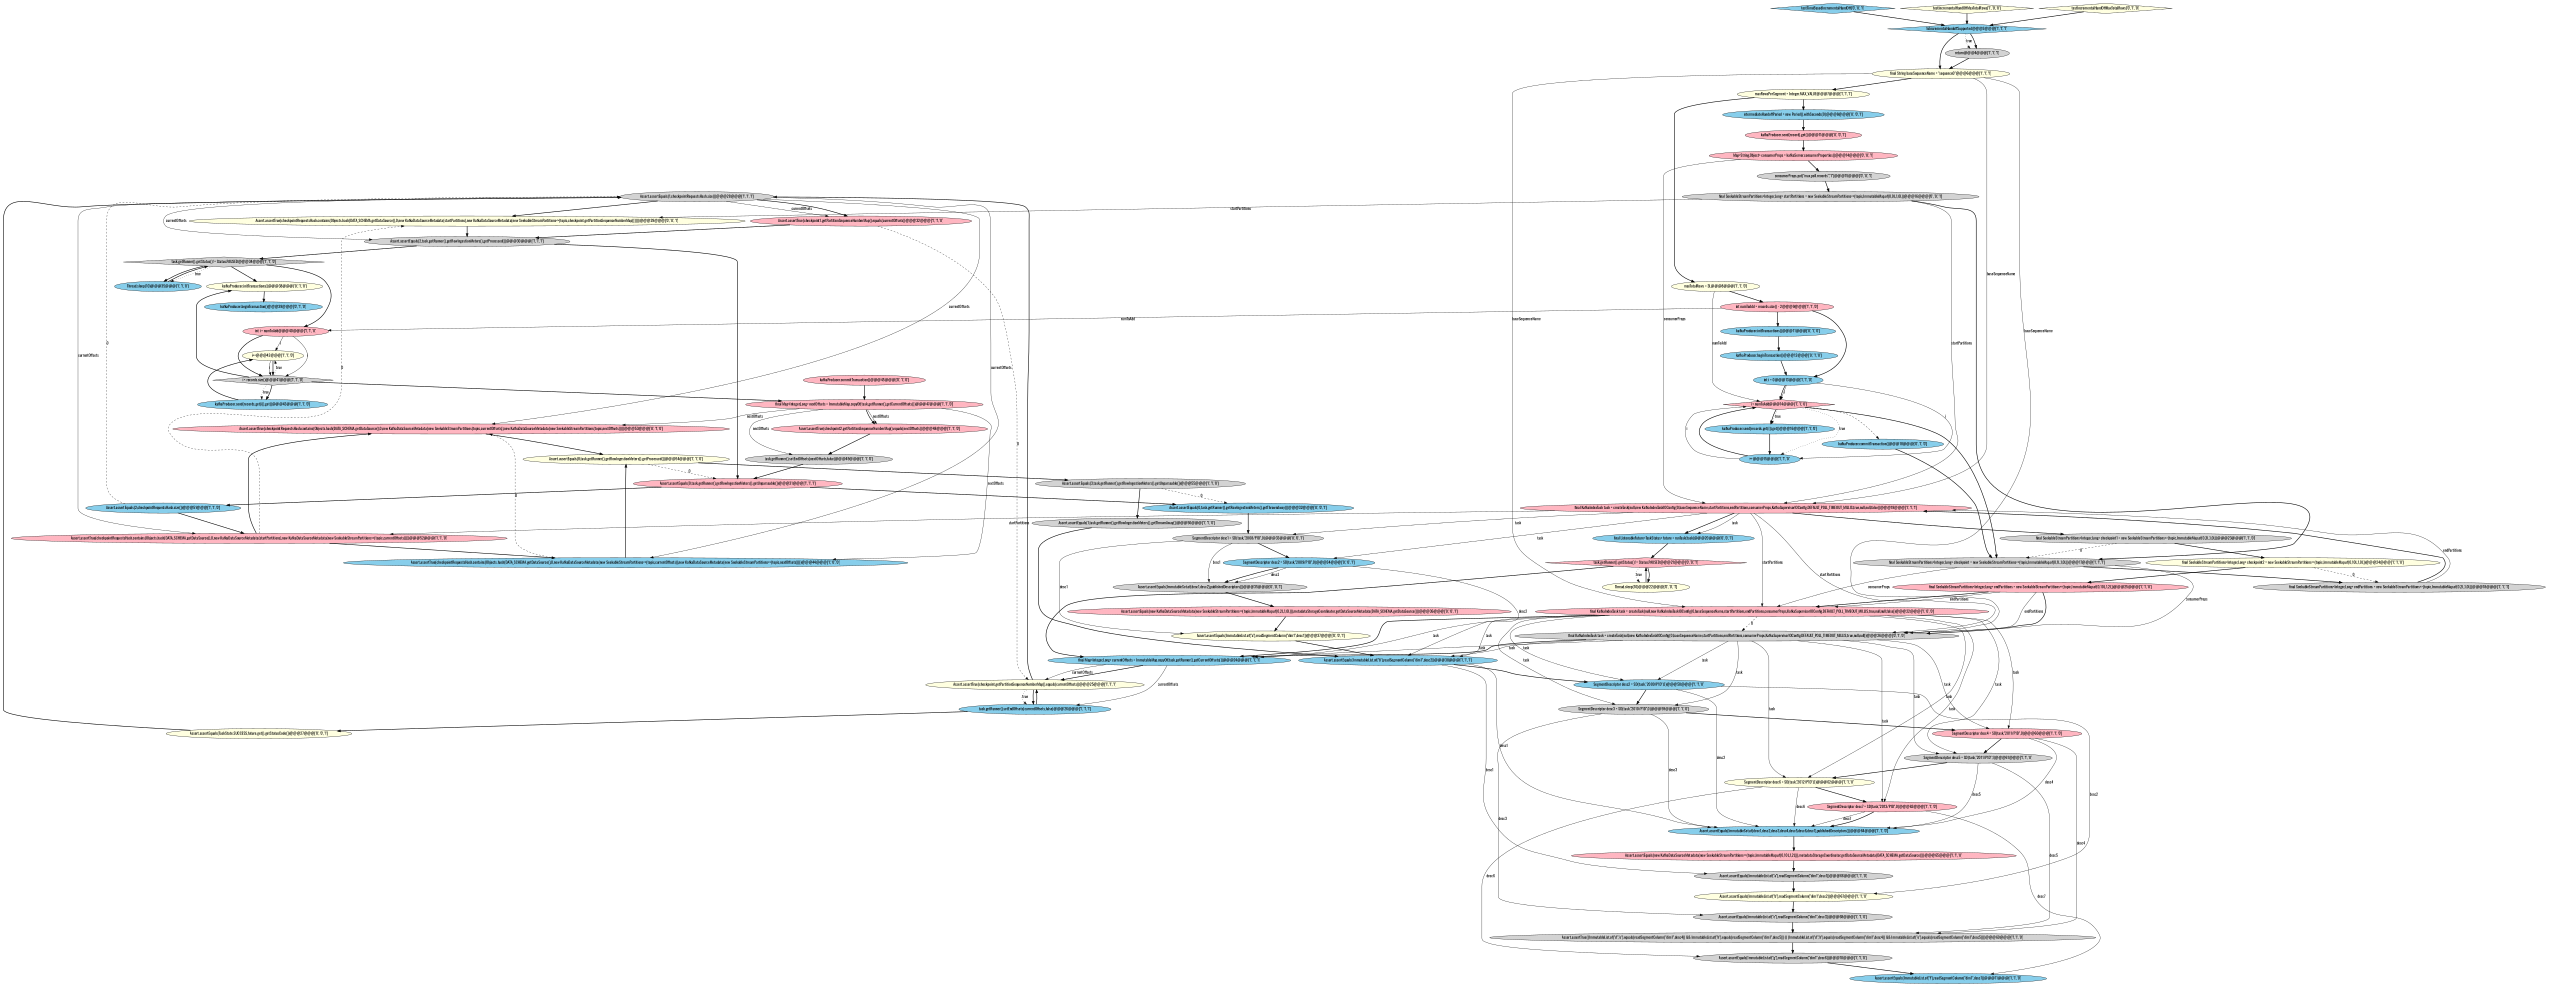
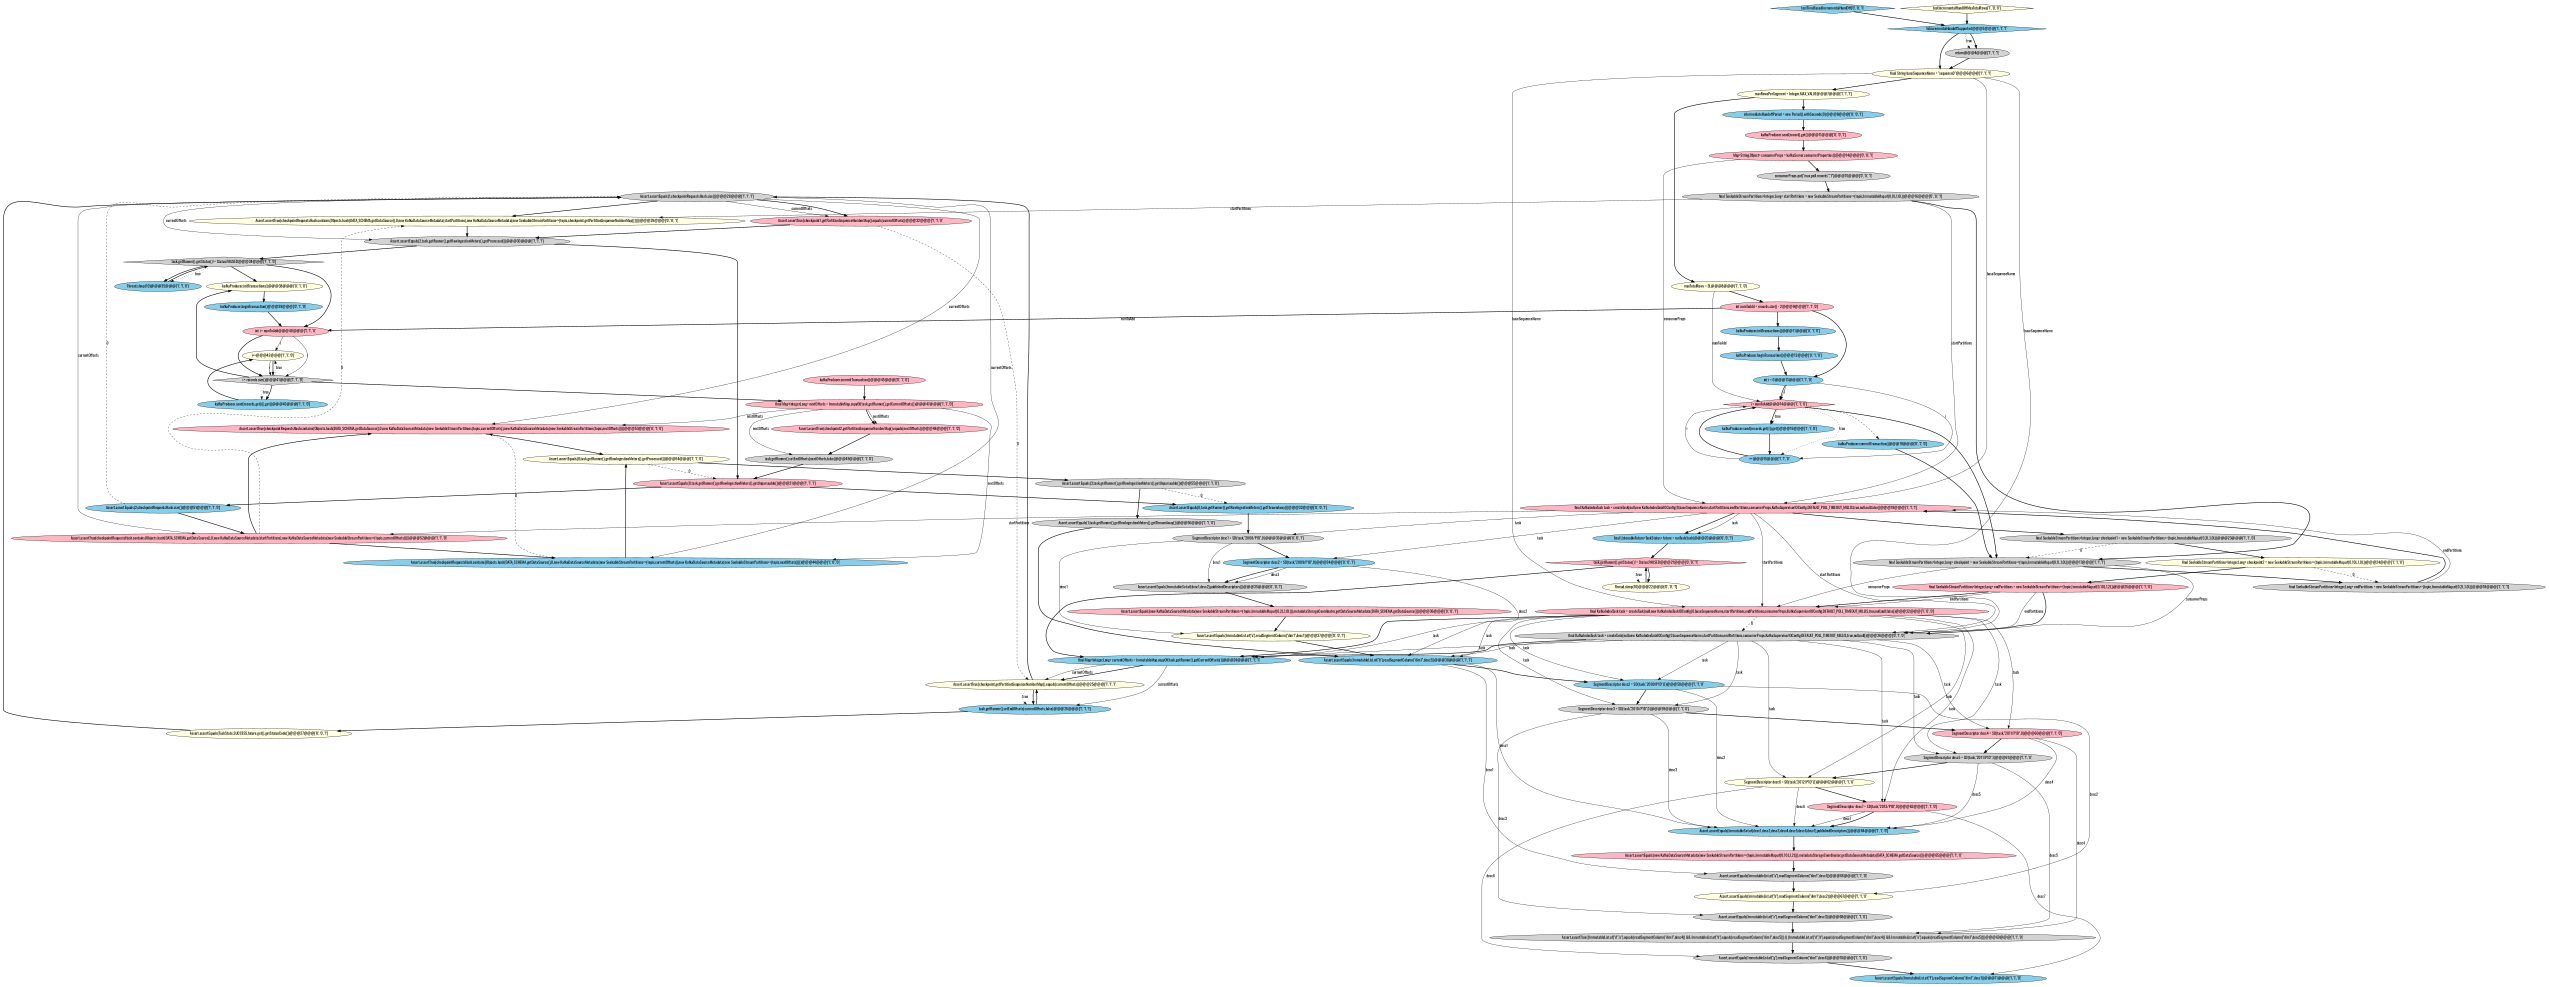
node "testIncrementalHandOffMaxTotalRows['0', '1', '0']": removed
edge "kafkaProducer.beginTransaction()@@@39@@@['0', '1', '0']" -> "int i = numToAdd@@@40@@@['1', '1', '0']": added
edge "int numToAdd = records.size() - 2@@@9@@@['1', '1', '0']" -> "int i = numToAdd@@@40@@@['1', '1', '0']": style solid -> bold
